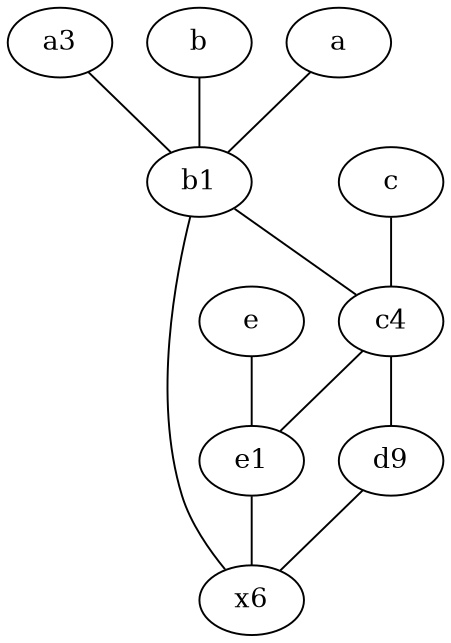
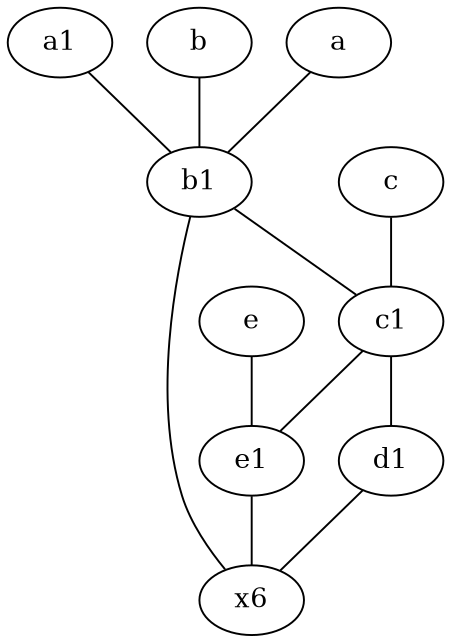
node "a3": label "a3" -> "a1"
node "c4": label "c4" -> "c1"
node "d9": label "d9" -> "d1"
